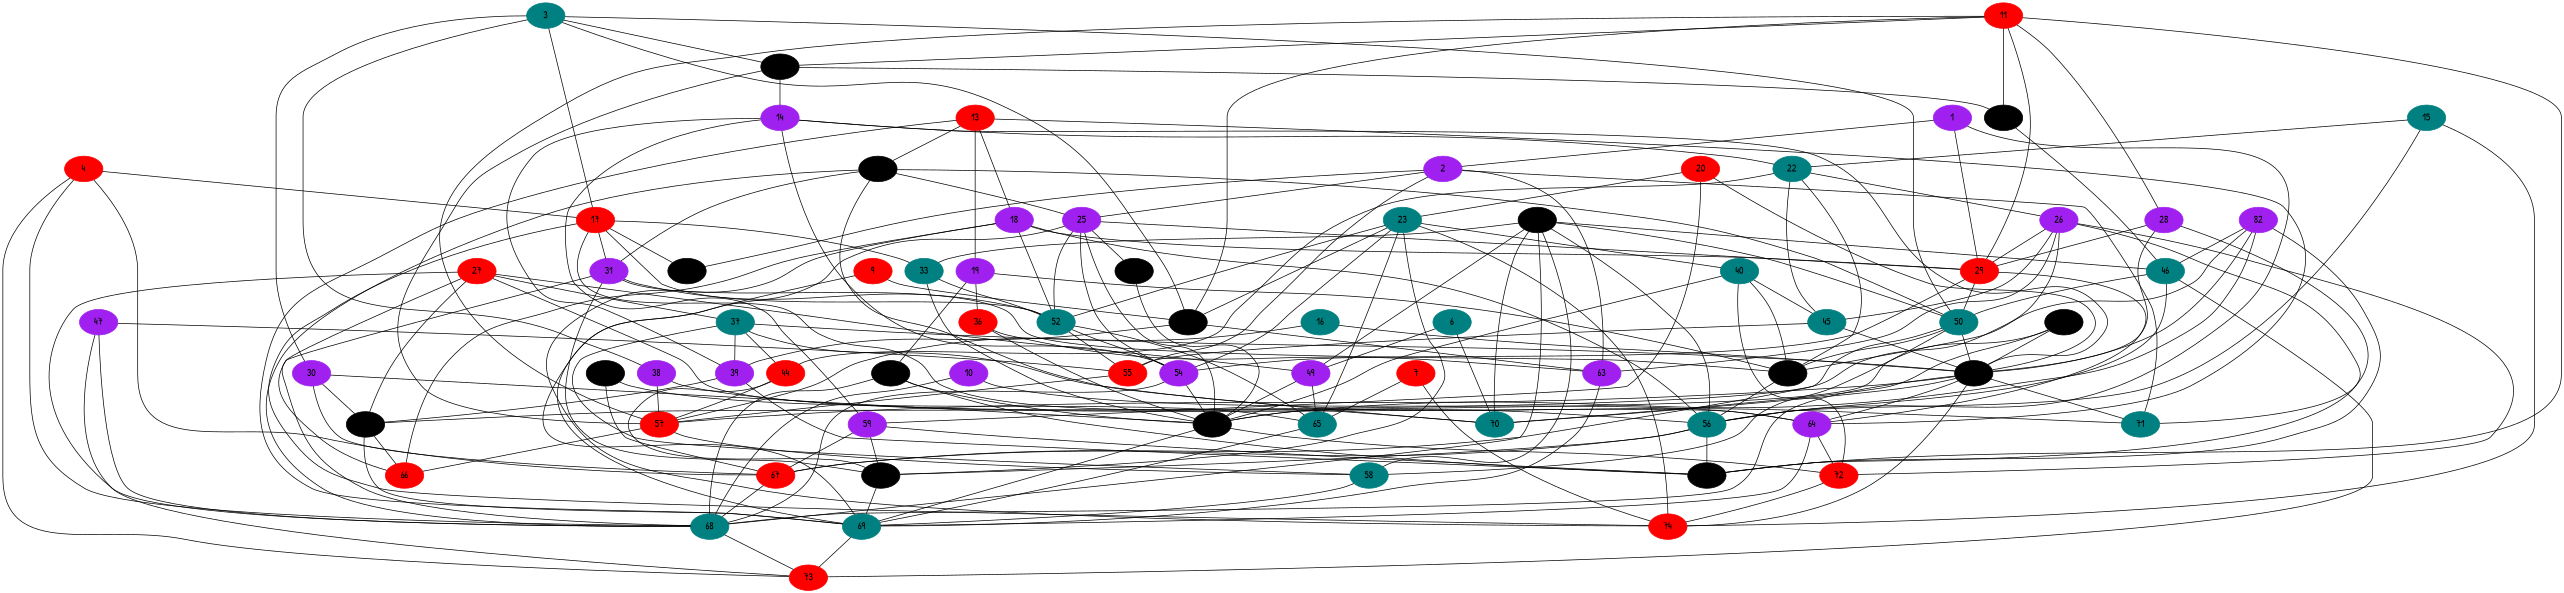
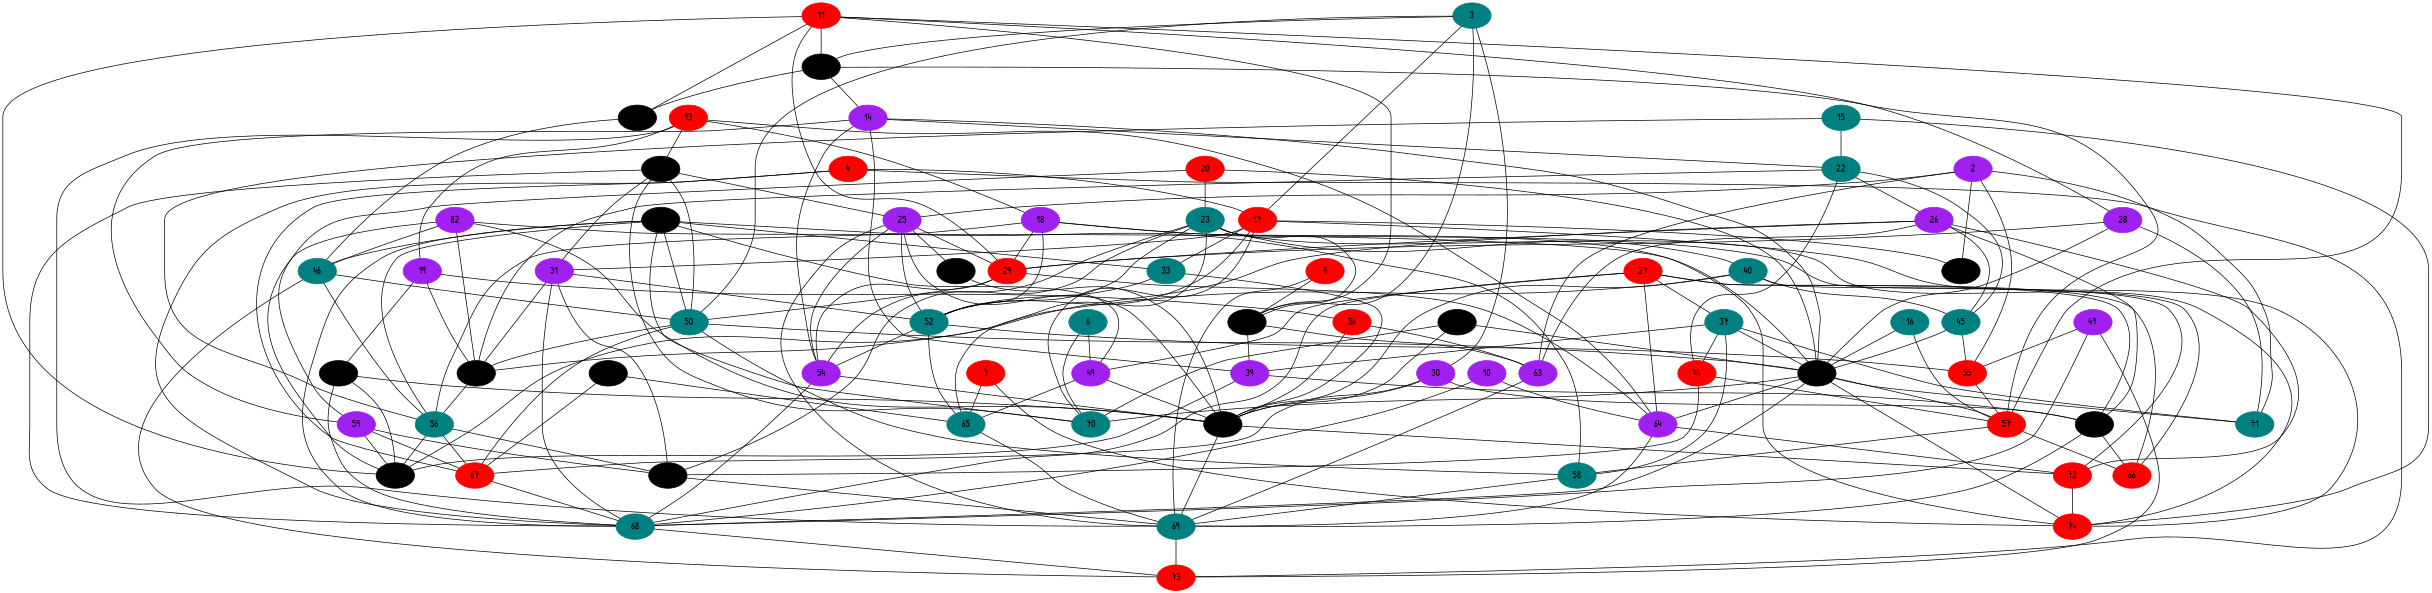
node "1": removed
node "38": removed
